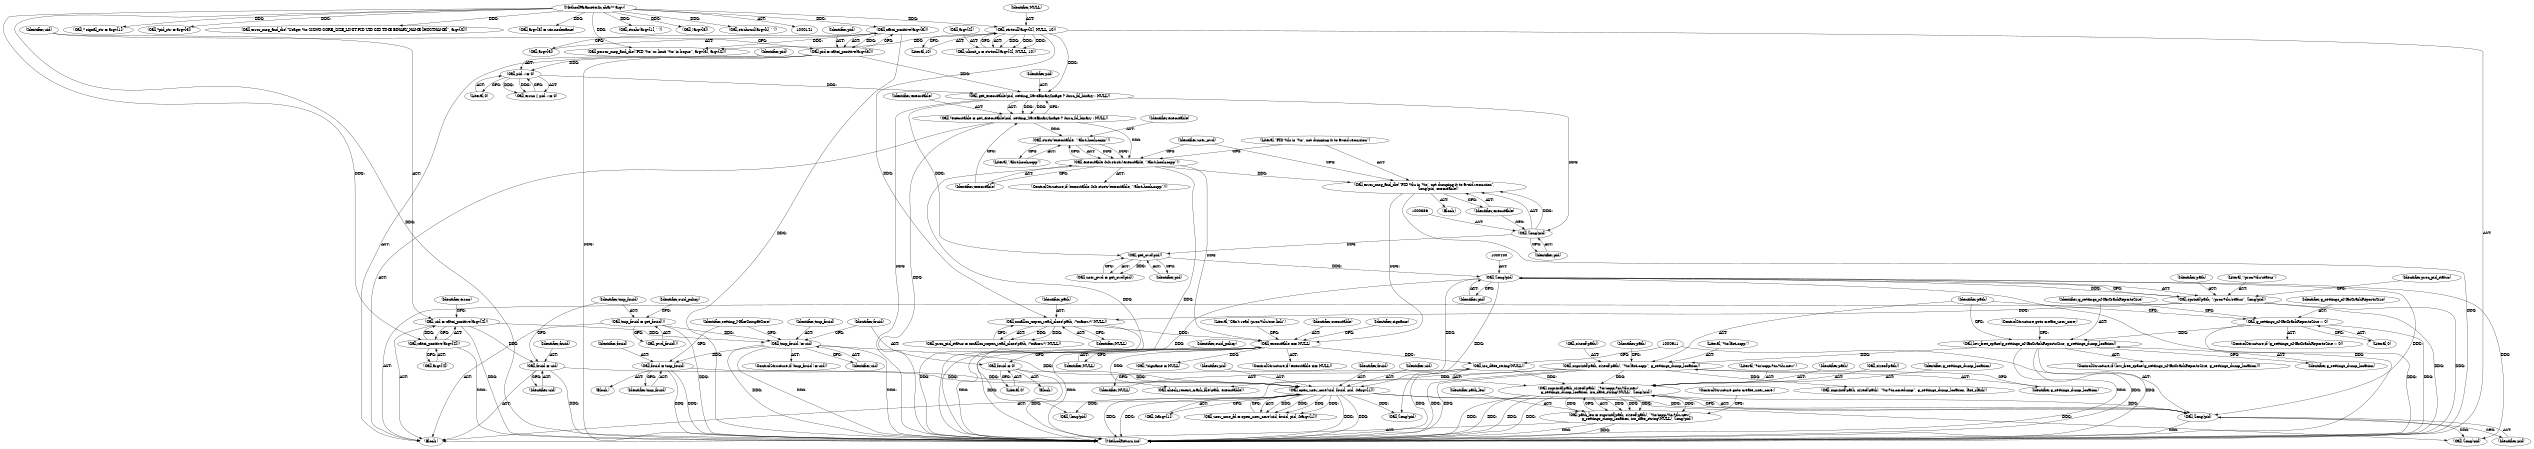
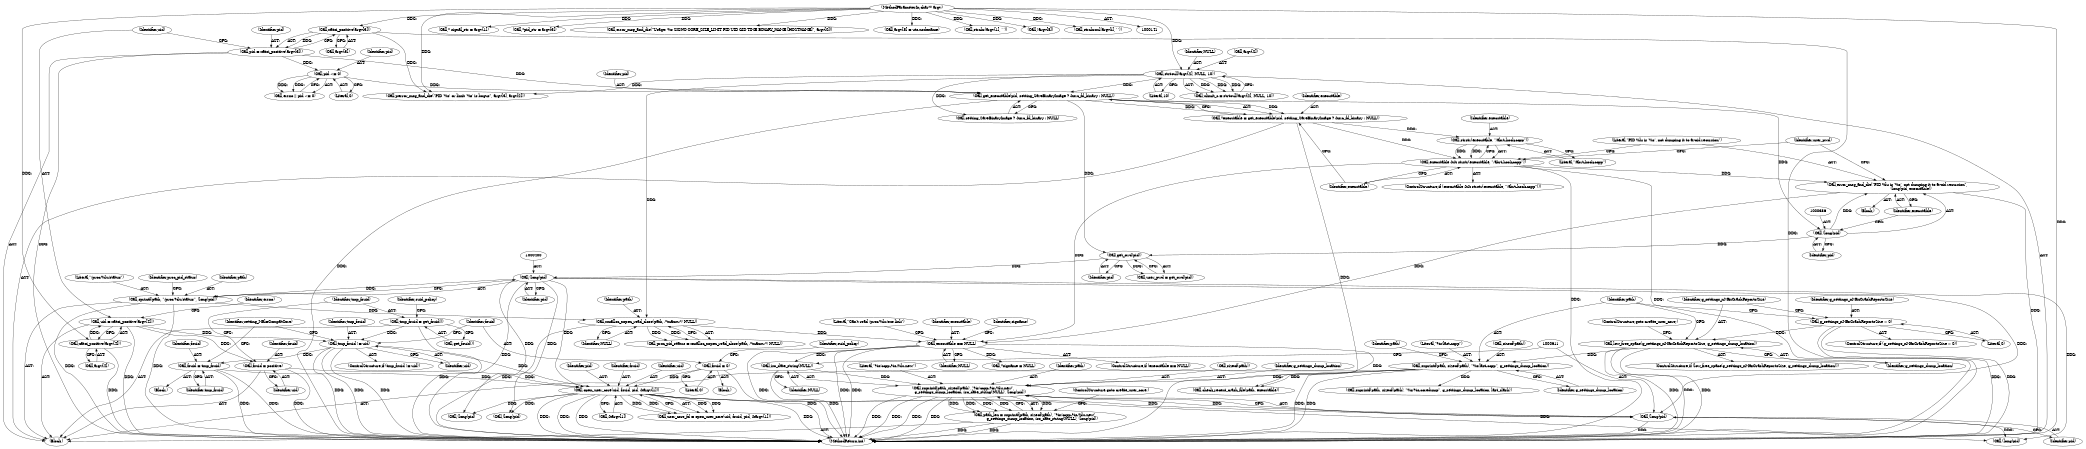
edge "(Call,argv[2])" -> "(Call,ulimit_c = strtoull(argv[2], NULL, 10))": now "(Call,argv[2])" -> "(Call,strtoull(argv[2], NULL, 10))"
node "(Call,setting_SaveBinaryImage ? &src_fd_binary : NULL)": added
node "(Call,pwd_fsuid())": label "(Call,pwd_fsuid())" -> "(Call,get_fsuid())"
node "(Call,fsuid = uid)": label "(Call,fsuid = uid)" -> "(Call,fsuid = positive)"
node "(Identifier,path_len)": removed
